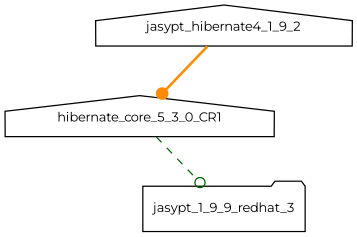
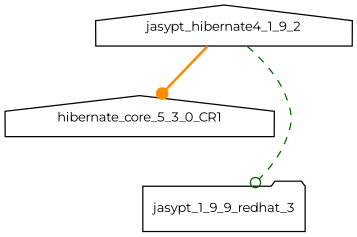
edge "hibernate_core_5_3_0_CR1" -> "jasypt_1_9_9_redhat_3": now "jasypt_hibernate4_1_9_2" -> "jasypt_1_9_9_redhat_3"
